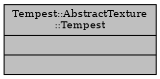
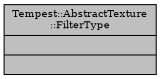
node "Tempest::AbstractTexture": text "::Tempest" -> "::FilterType"
